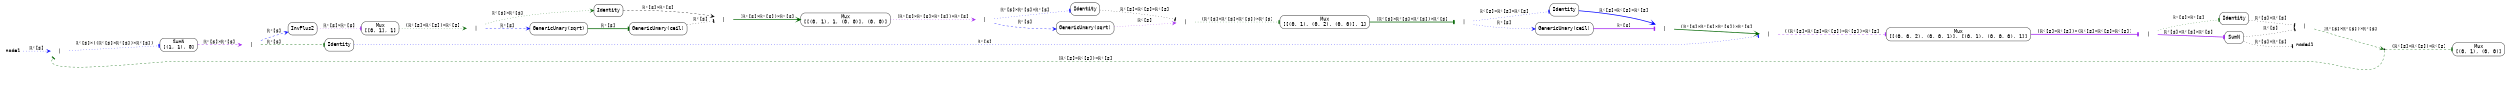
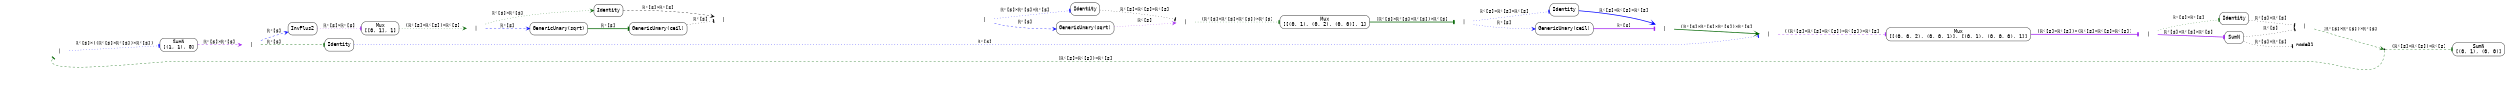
node "Mux [[(0, 1), 1, (0, 0)], (0, 0)]": removed
node "node41": label "node41" -> "node31"
node "Mux [(0, 1), (0, 0)]": label "Mux [(0, 1), (0, 0)]" -> "SumN [(0, 1), (0, 0)]"
node "node1": removed
